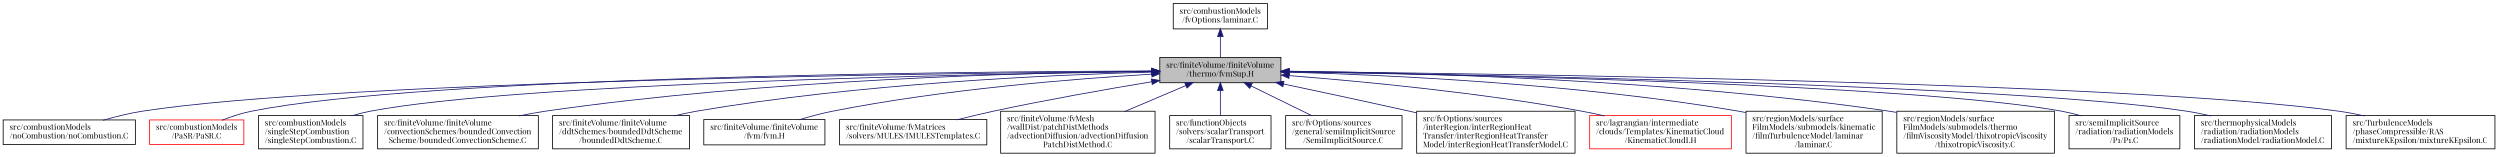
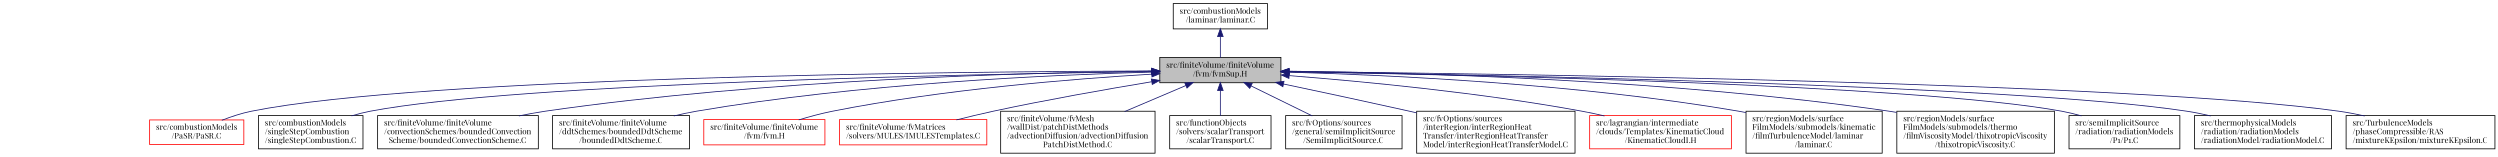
node "src/combustionModels /fvOptions/laminar.C": label "src/combustionModels /fvOptions/laminar.C" -> "src/combustionModels /laminar/laminar.C"
node "src/finiteVolume/finiteVolume /thermo/fvmSup.H": label "src/finiteVolume/finiteVolume /thermo/fvmSup.H" -> "src/finiteVolume/finiteVolume /fvm/fvmSup.H"
node "src/combustionModels /noCombustion/noCombustion.C": removed
node "src/finiteVolume/finiteVolume /fvm/fvm.H": color black -> red
node "src/finiteVolume/fvMatrices /solvers/MULES/IMULESTemplates.C": color black -> red
